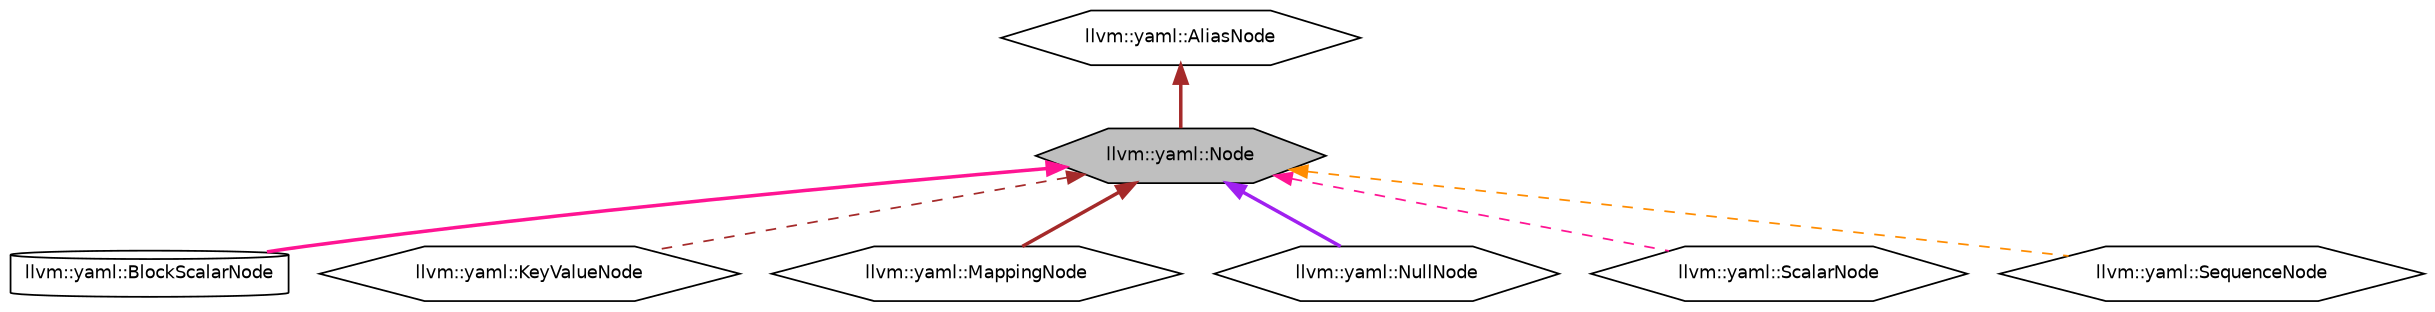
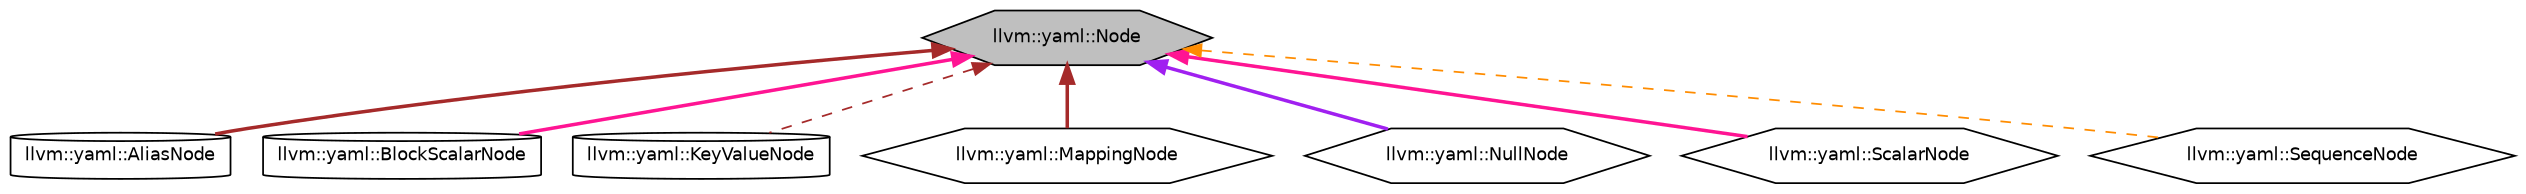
node "llvm::yaml::AliasNode": shape hexagon -> cylinder
edge "llvm::yaml::Node" -> "llvm::yaml::AliasNode": reversed
edge "llvm::yaml::ScalarNode" -> "llvm::yaml::Node": style dashed -> bold
node "llvm::yaml::KeyValueNode": shape hexagon -> cylinder
